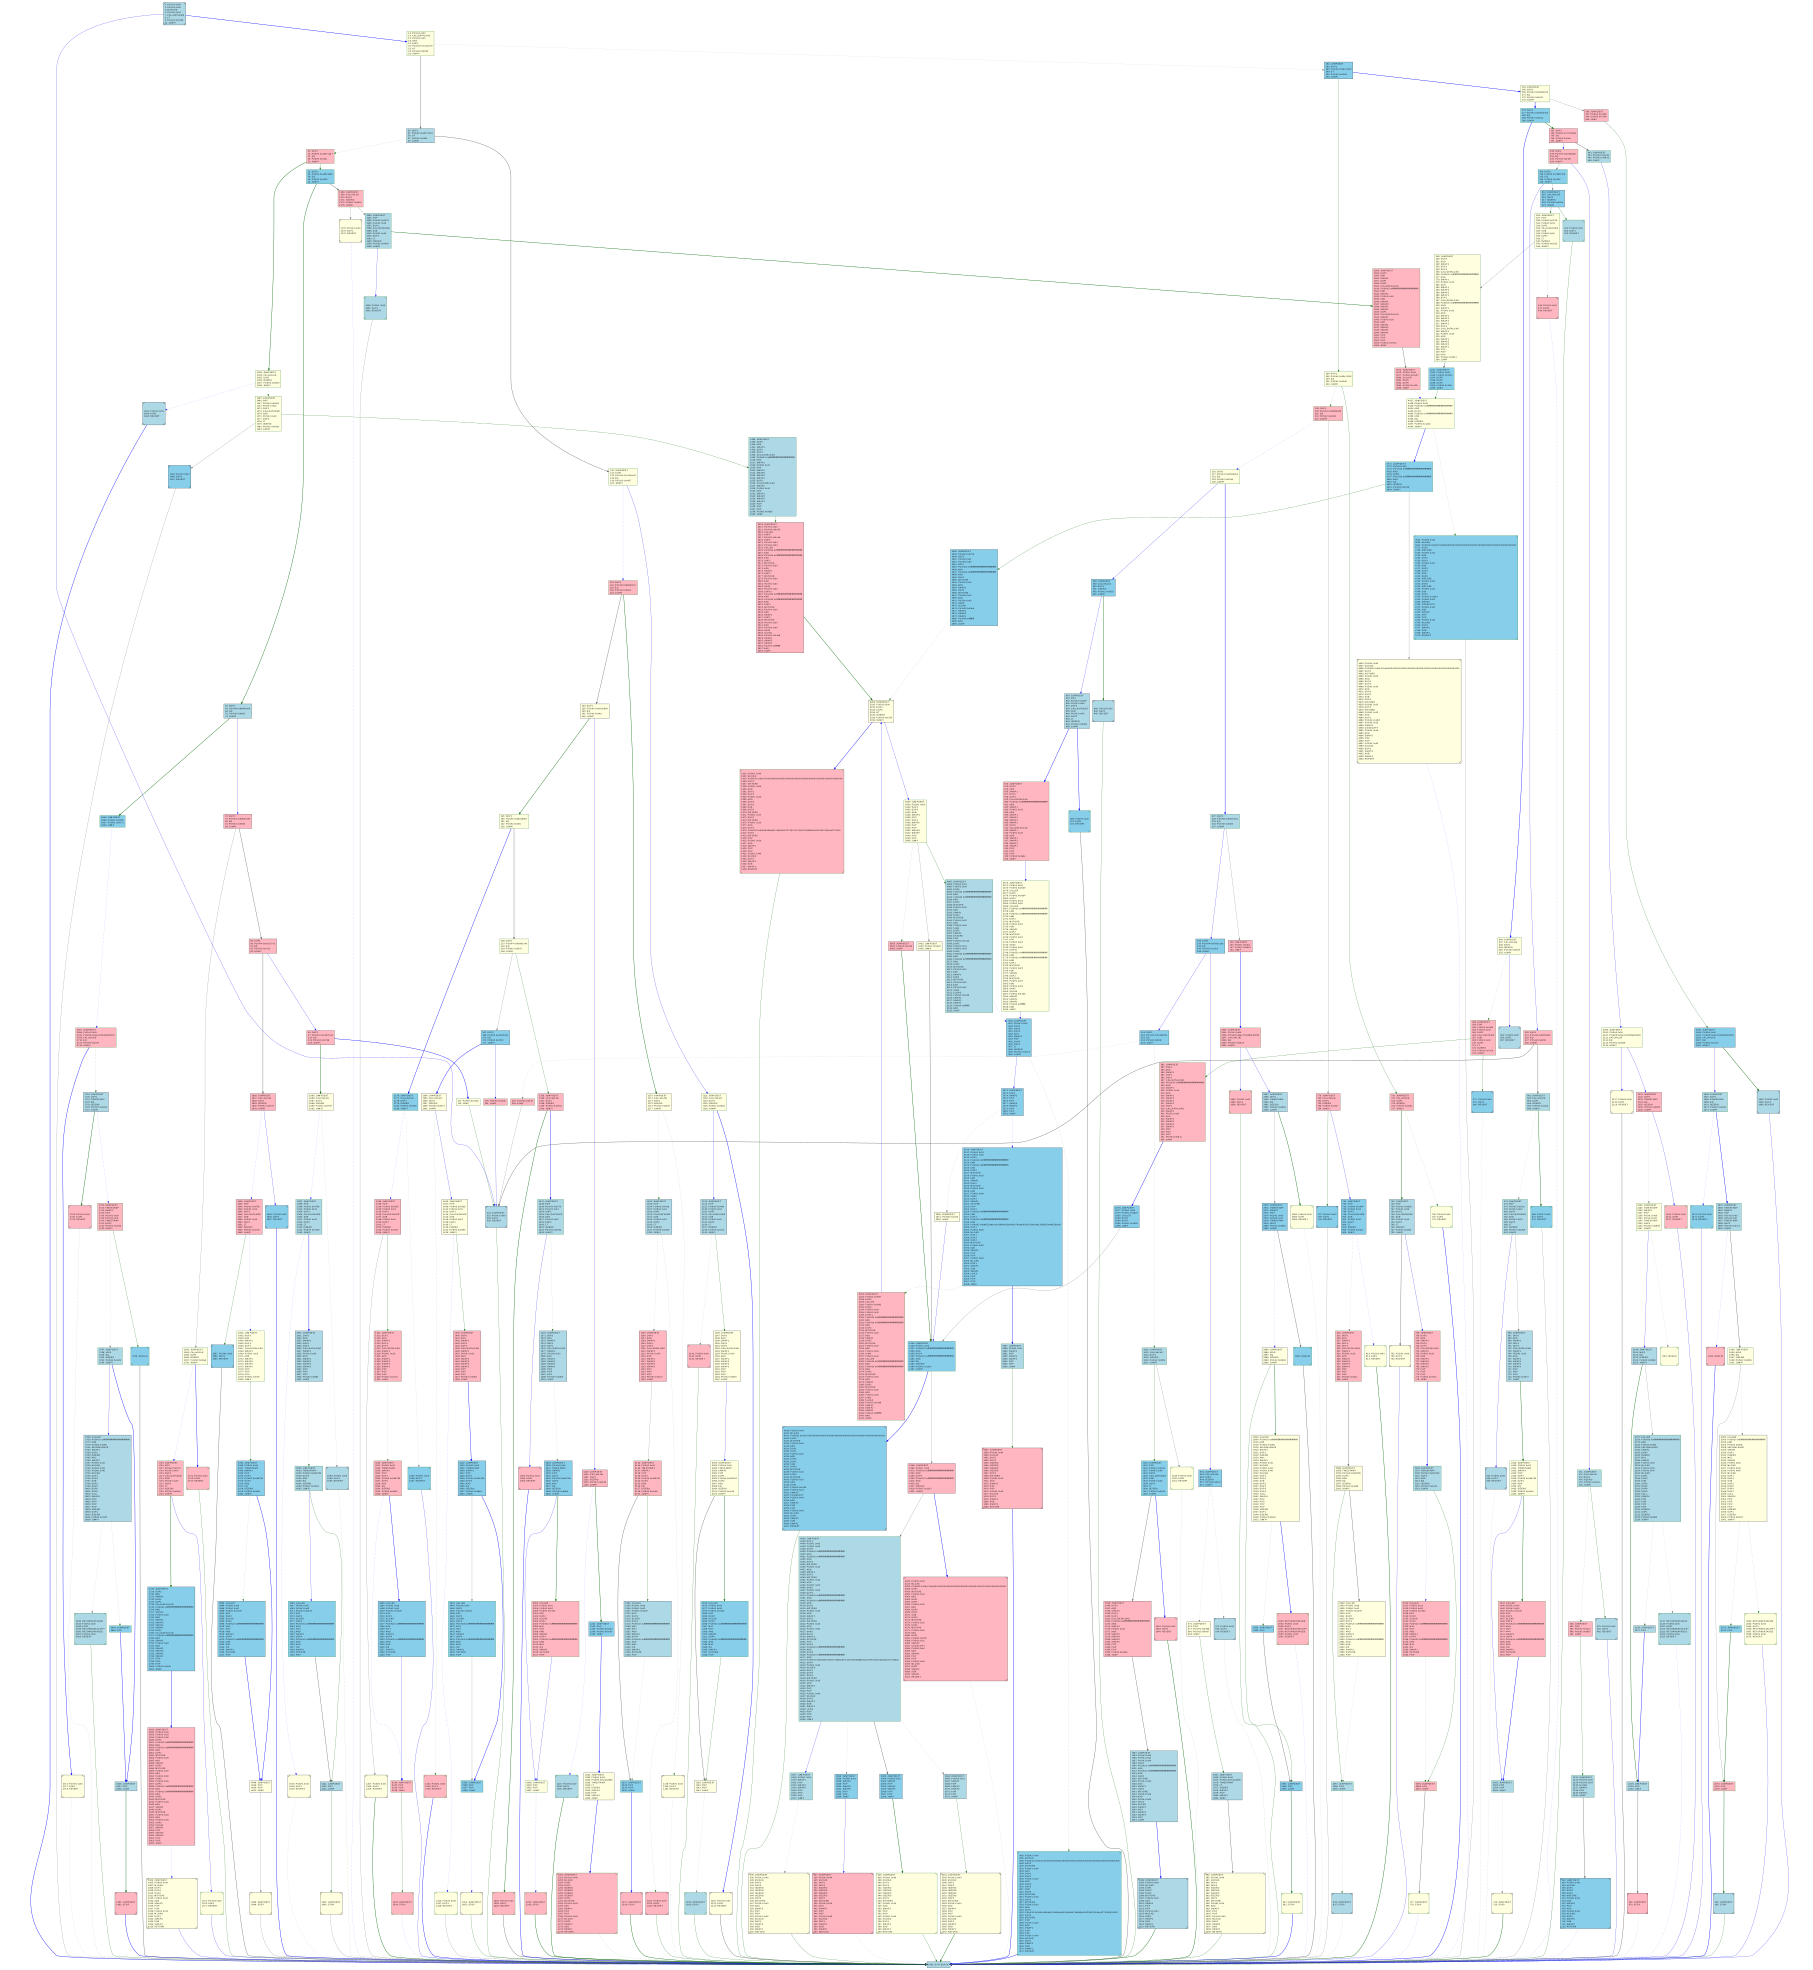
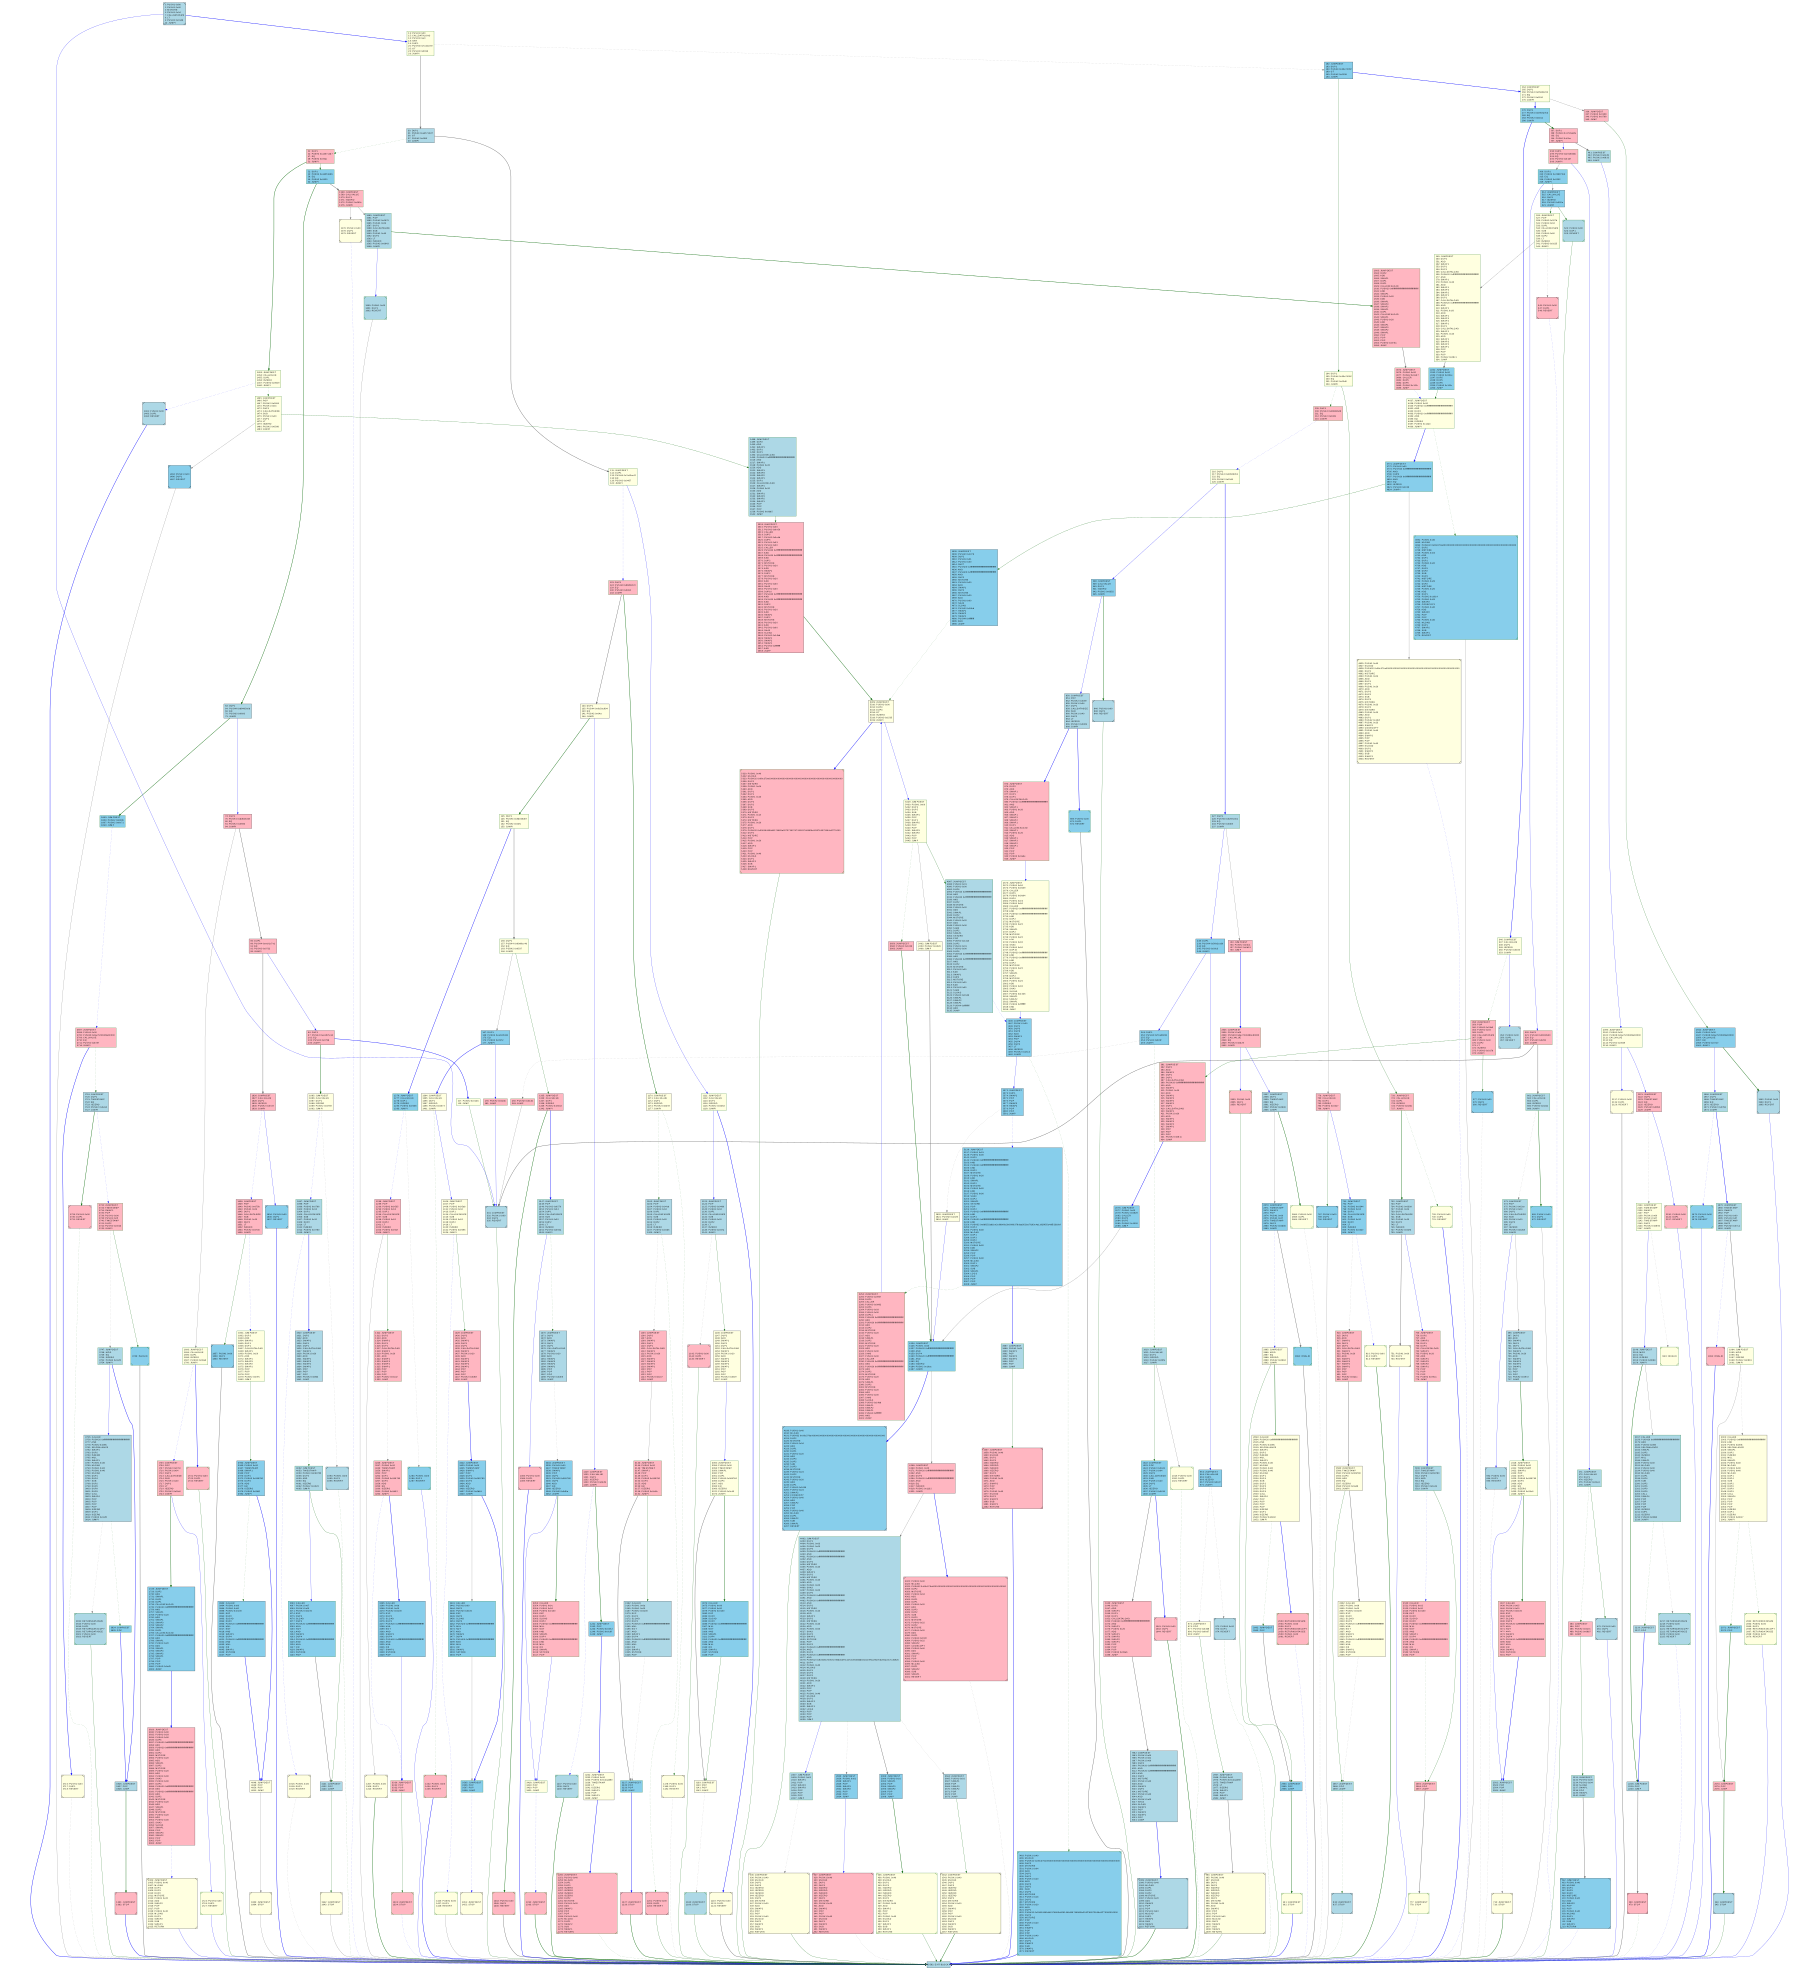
edge "1451: JUMPDEST 1452: STOP" -> "5582: EXIT BLOCK": removed
